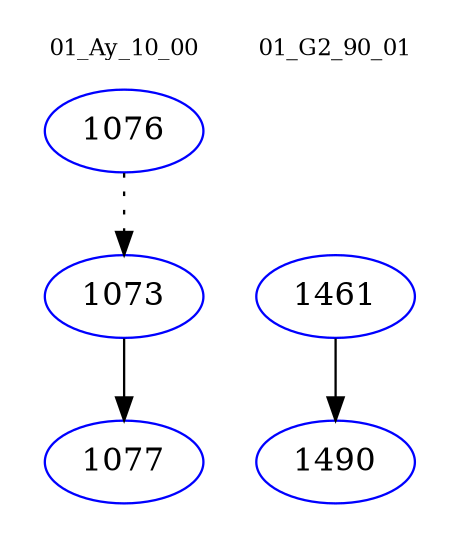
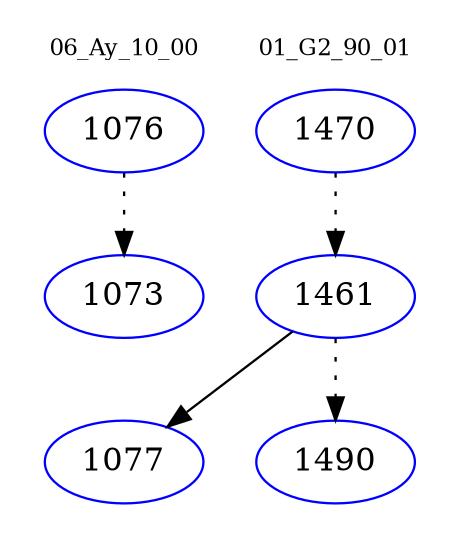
cluster "01_Ay_10_00": label "01_Ay_10_00" -> "06_Ay_10_00"
node "1470": added
edge "1073" -> "1077": now "1461" -> "1077"
edge "1461" -> "1490": style solid -> dotted
